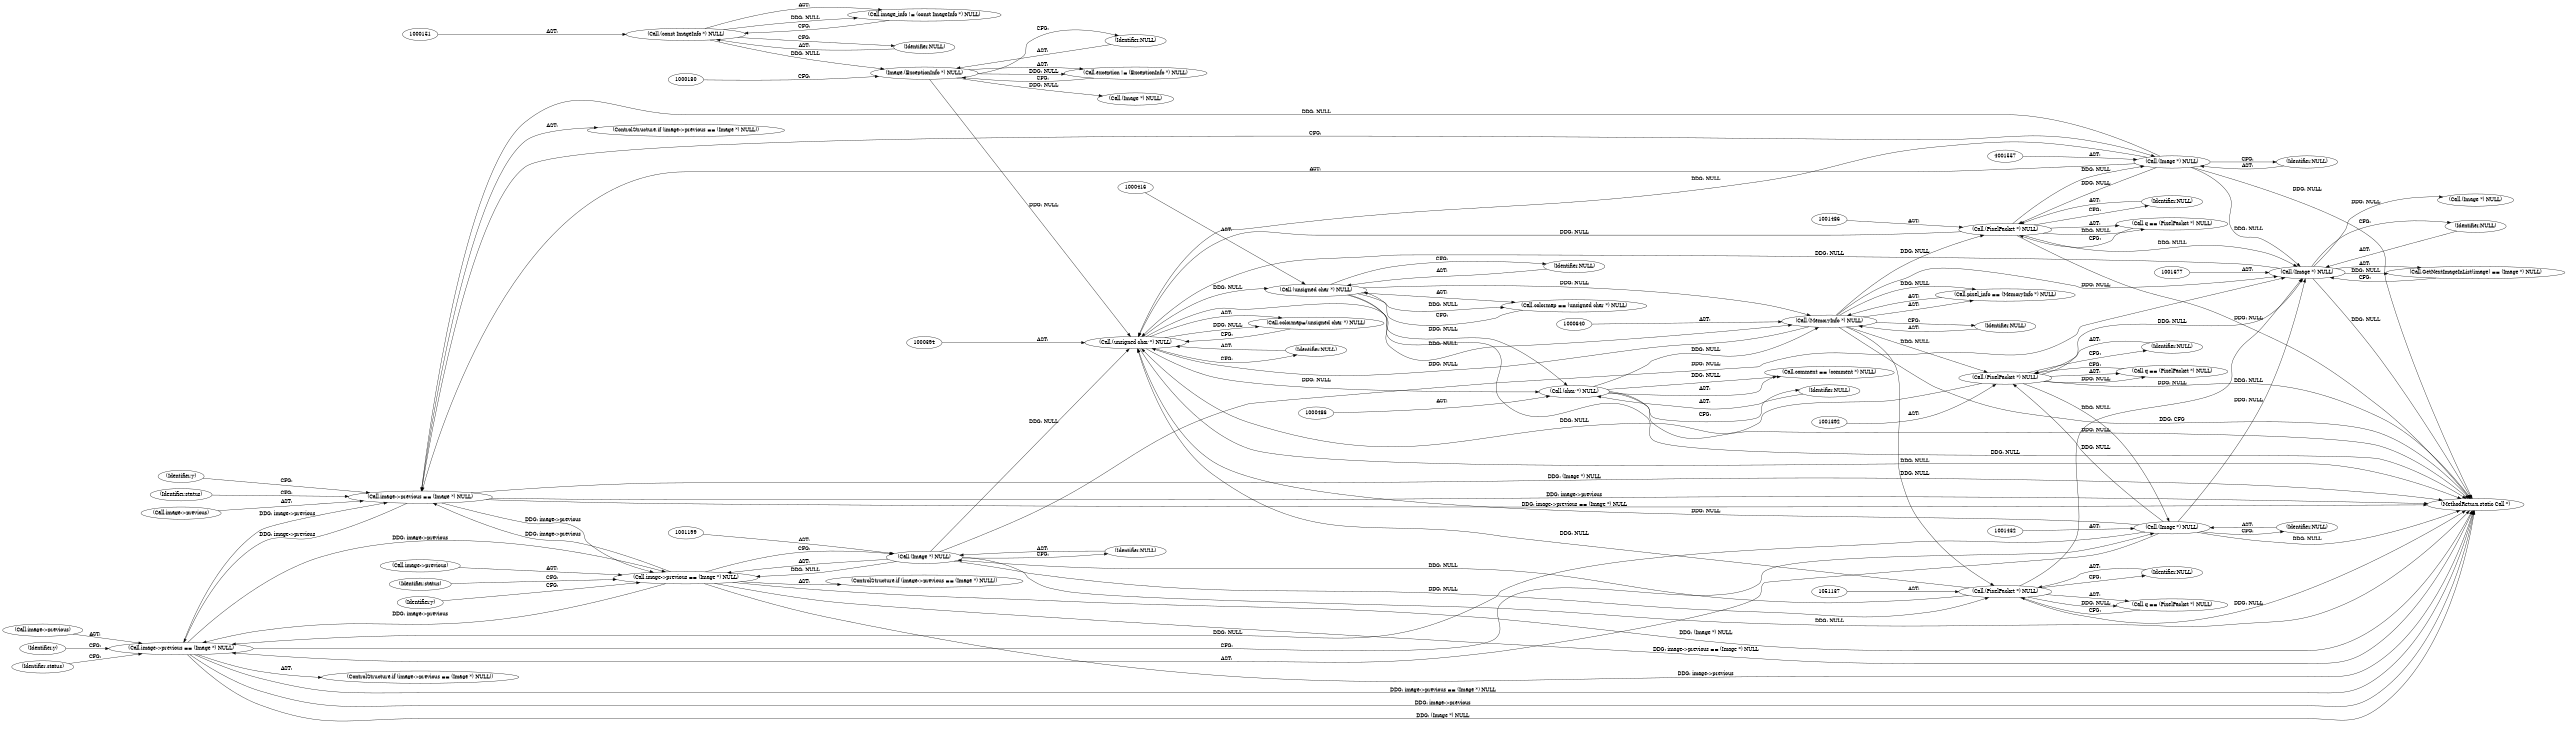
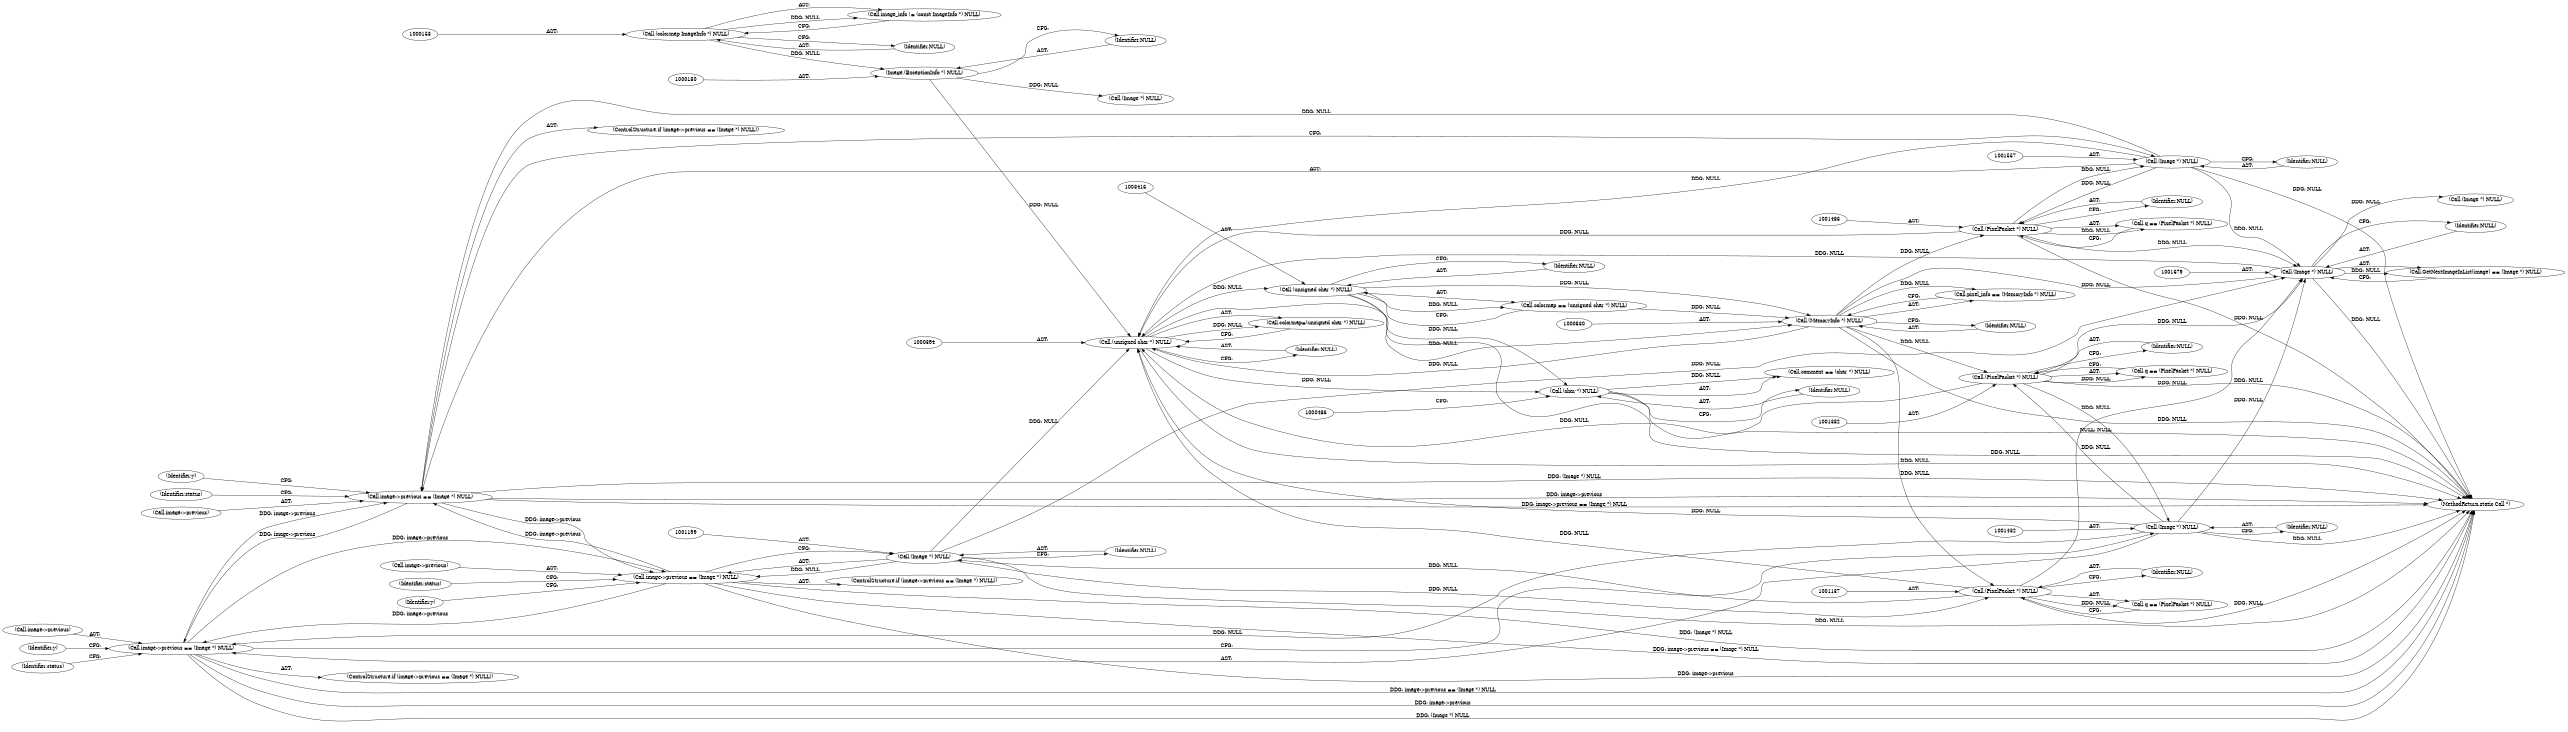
node "1000151": label "1000151" -> "1000153"
node "(Call,(const ImageInfo *) NULL)": label "(Call,(const ImageInfo *) NULL)" -> "(Call,(colormap ImageInfo *) NULL)"
node "(Call,exception != (ExceptionInfo *) NULL)": removed
edge "1000180" -> "(Image,(ExceptionInfo *) NULL)": label "CFG: " -> "AST: "
node "4001557": label "4001557" -> "1001557"
node "1000416": label "1000416" -> "1003416"
node "1001677": label "1001677" -> "1001679"
edge "(Call,pixel_info == (MemoryInfo *) NULL)" -> "(Call,(MemoryInfo *) NULL)": label "AST: " -> "CFG: "
node "1000640": label "1000640" -> "1000630"
edge "(Call,(char *) NULL)" -> "(Call,(MemoryInfo *) NULL)": now "(Call,colormap == (unsigned char *) NULL)" -> "(Call,(MemoryInfo *) NULL)"
node "(Call,comment == (comment *) NULL)": label "(Call,comment == (comment *) NULL)" -> "(Call,comment == (char *) NULL)"
edge "1000486" -> "(Call,(char *) NULL)": label "AST: " -> "CFG: "
edge "(Call,(MemoryInfo *) NULL)" -> "(MethodReturn,static Call *)": label "DDG: CFG" -> "DDG: NULL"
node "1001392": label "1001392" -> "1001382"
edge "(Call,(char *) NULL)" -> "(MethodReturn,static Call *)": label "DDG: NULL" -> "NULL: NULL"
node "1051137": label "1051137" -> "1001137"
